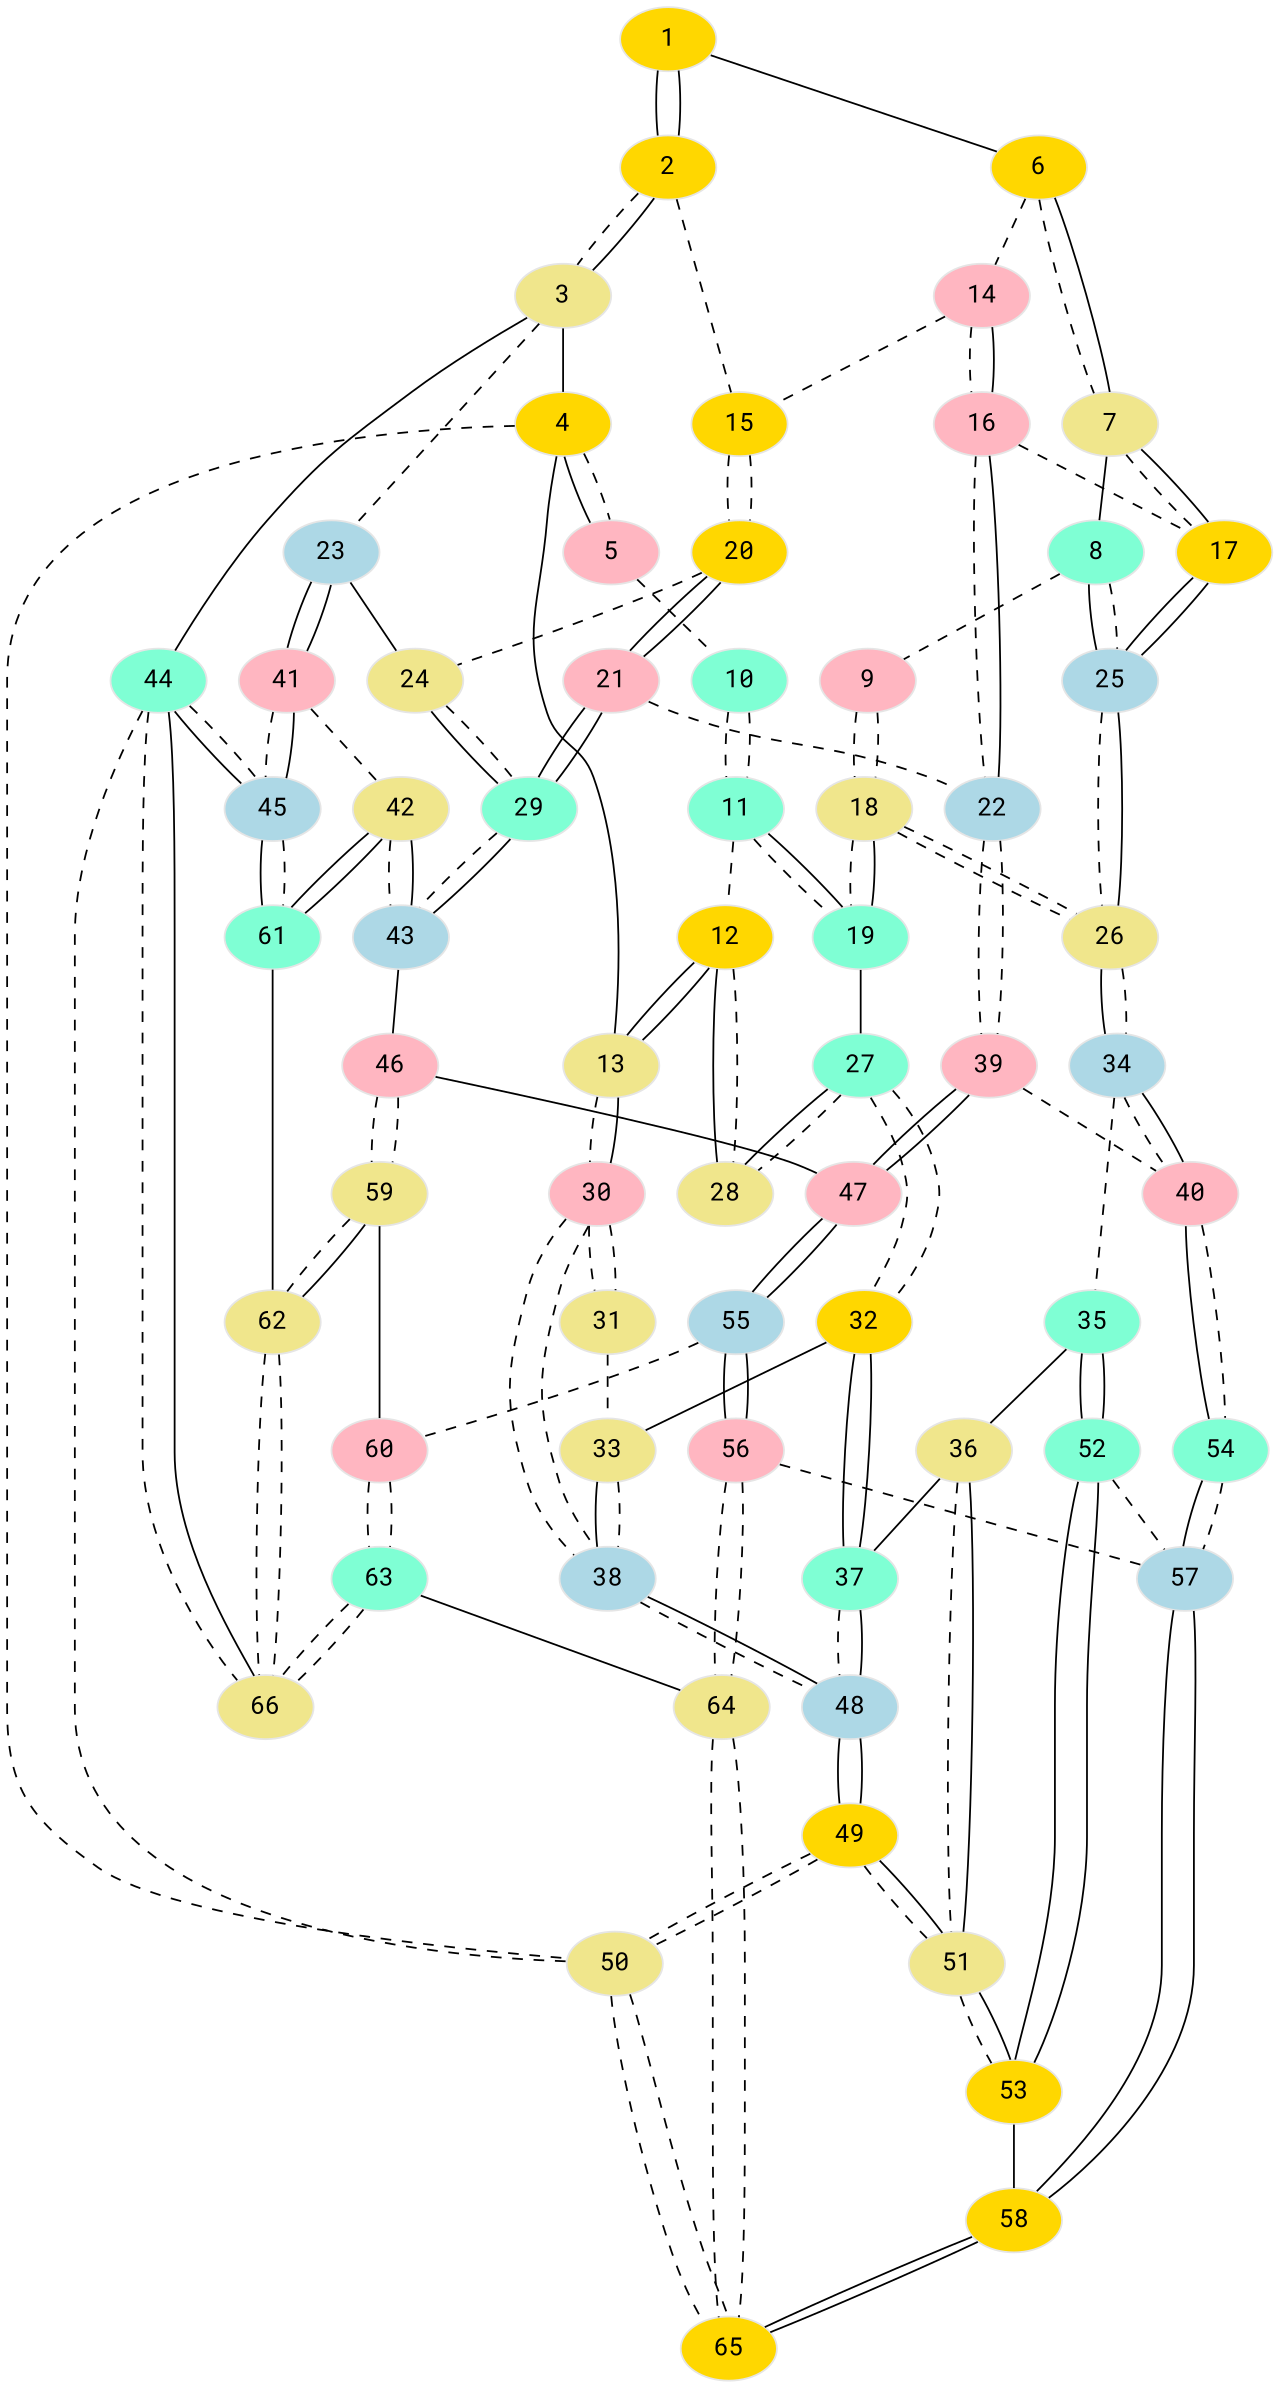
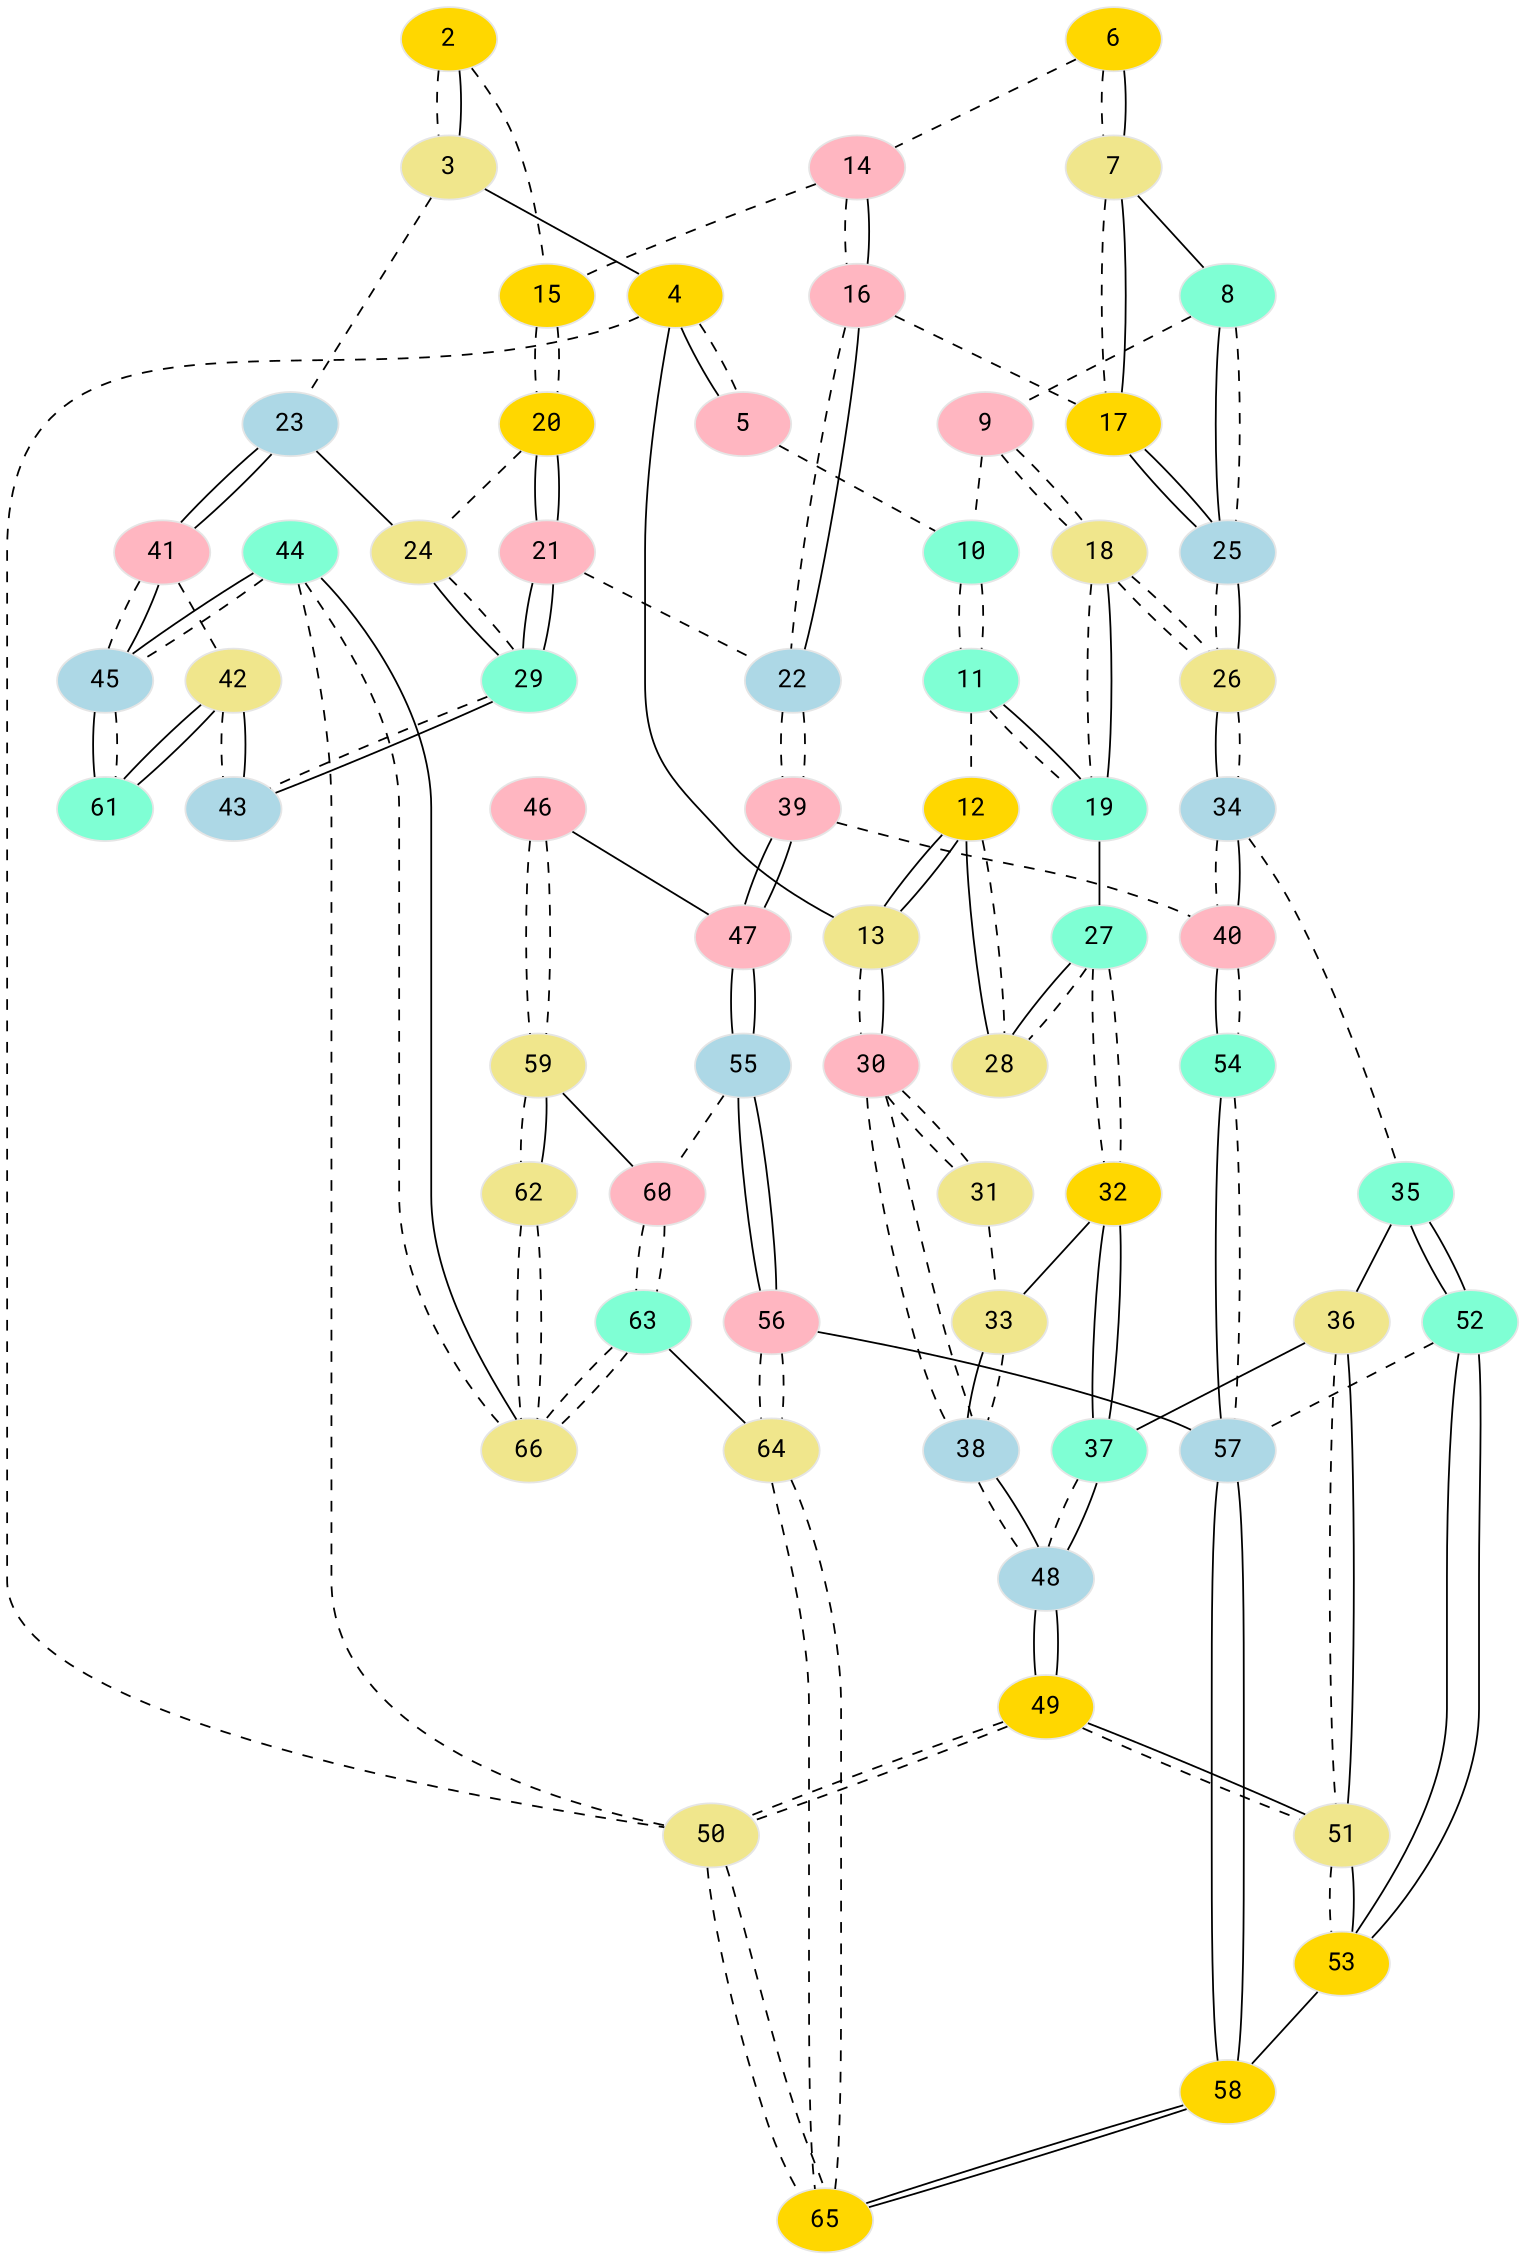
node "1": removed
edge "3" -- "44": removed
edge "9" -- "10": added
edge "43" -- "46": removed
edge "61" -- "62": removed
edge "56" -- "57": style dashed -> solid
